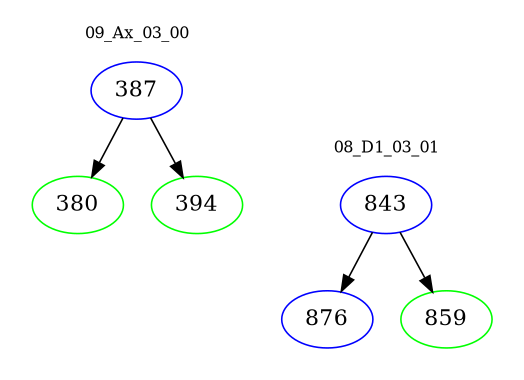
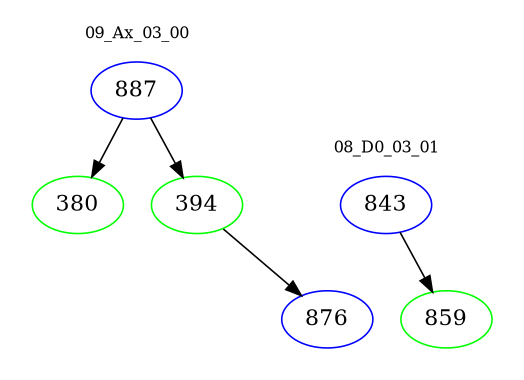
node "387": label "387" -> "887"
cluster "08_D1_03_01": label "08_D1_03_01" -> "08_D0_03_01"
edge "843" -> "876": now "394" -> "876"
